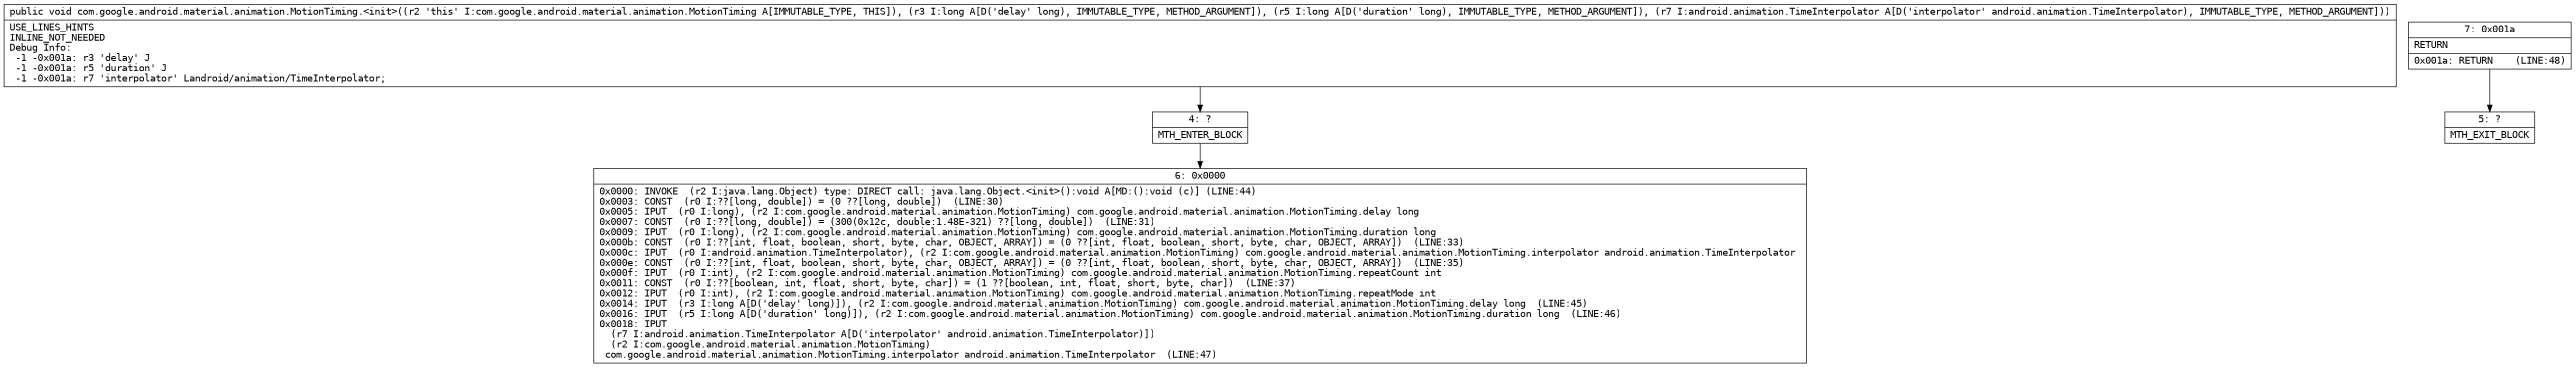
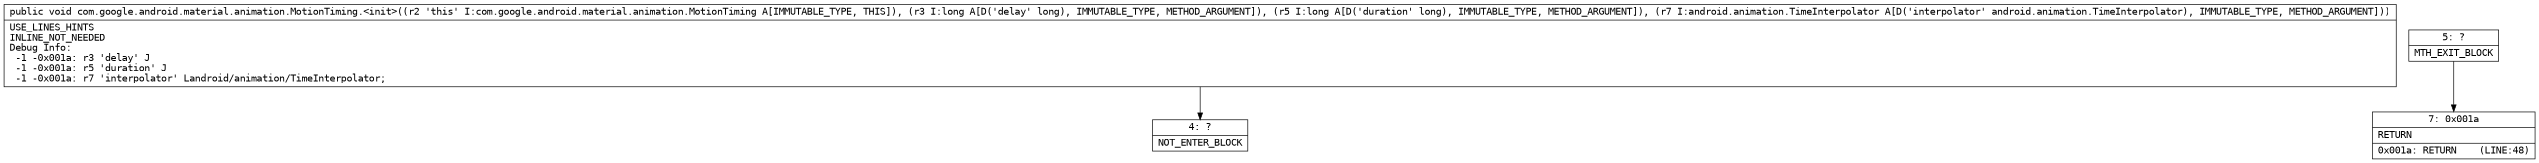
edge "7: 0x001a" -> "5: ?": reversed
node "4: ?": text "MTH_ENTER_BLOCK" -> "NOT_ENTER_BLOCK"
node "6: 0x0000": removed
